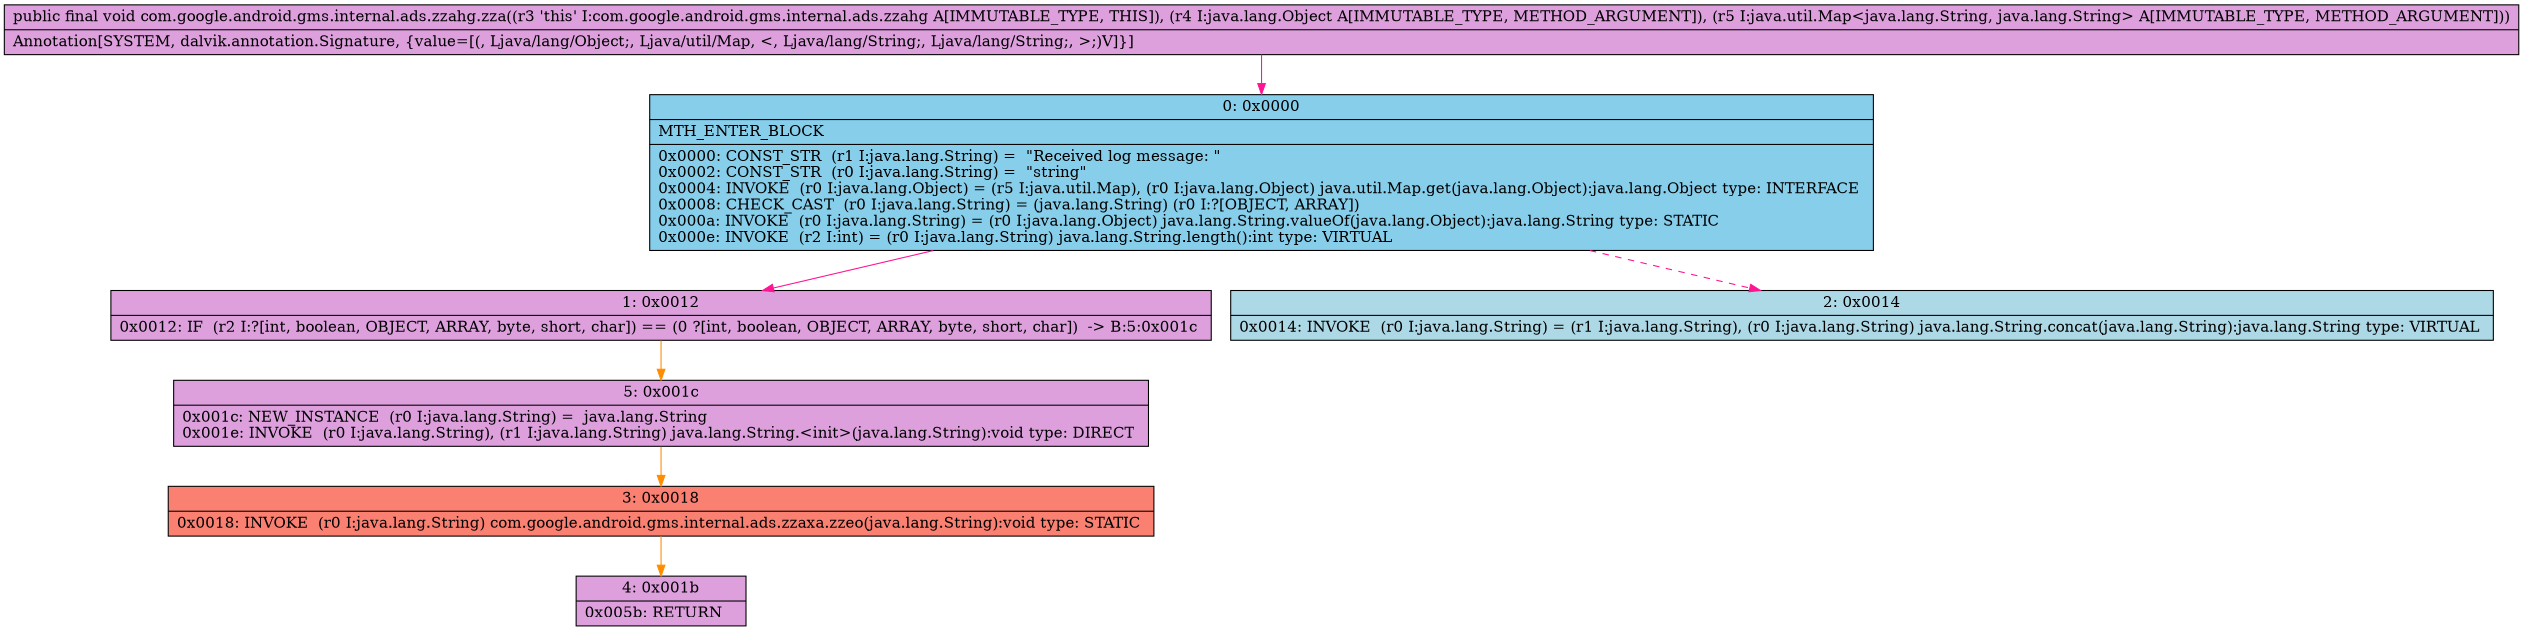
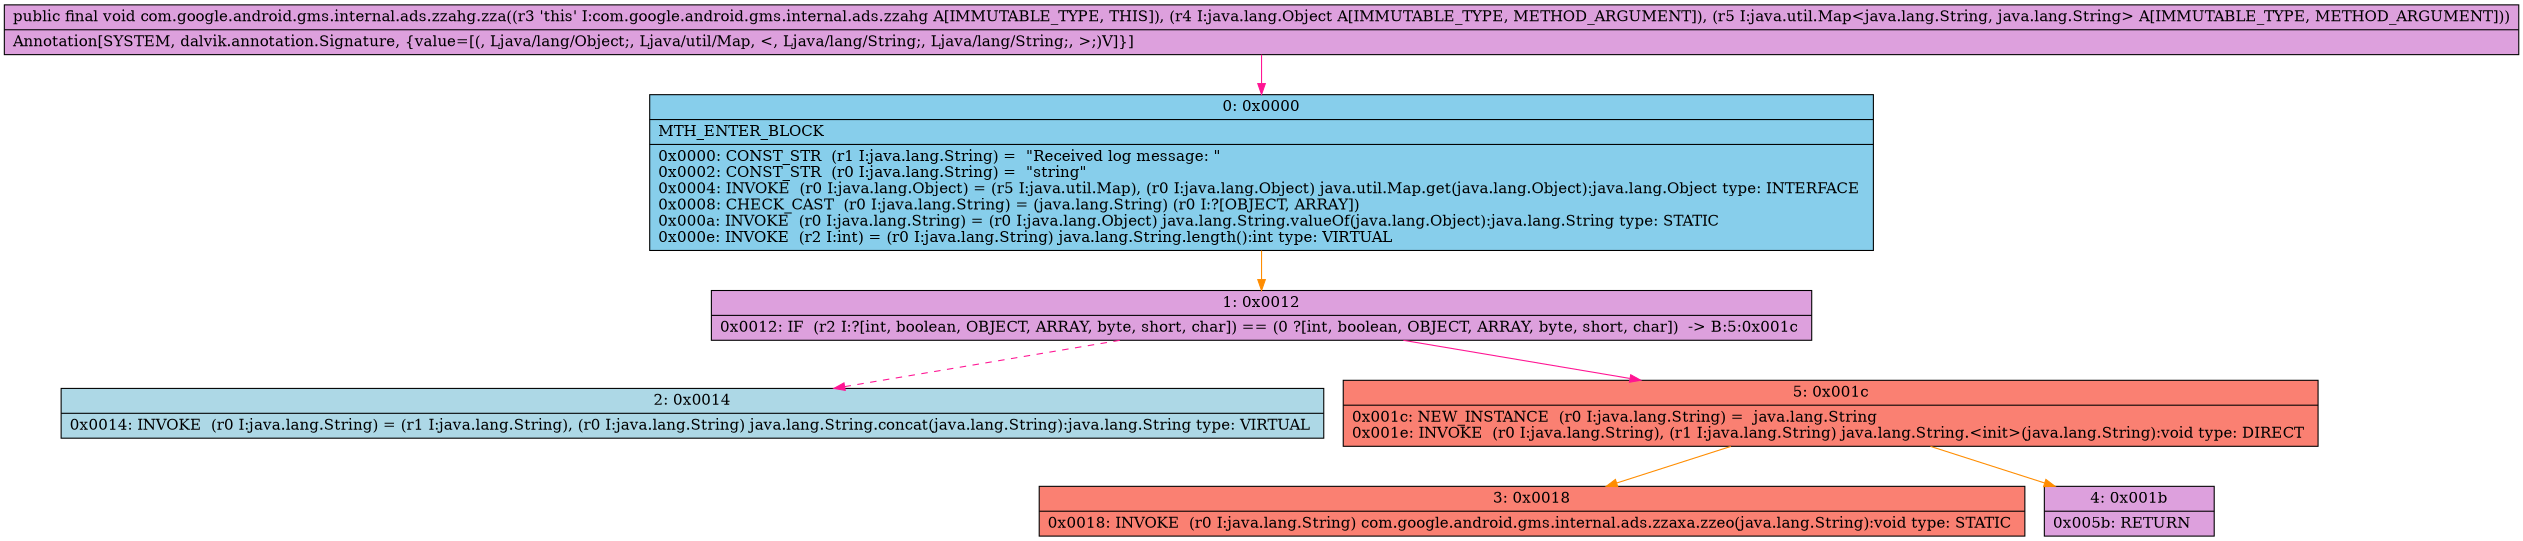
edge "0: 0x0000" -> "1: 0x0012": color deeppink -> darkorange
edge "0: 0x0000" -> "2: 0x0014": now "1: 0x0012" -> "2: 0x0014"
edge "1: 0x0012" -> "5: 0x001c": color darkorange -> deeppink
node "5: 0x001c": fillcolor plum -> salmon
edge "3: 0x0018" -> "4: 0x001b": now "5: 0x001c" -> "4: 0x001b"
